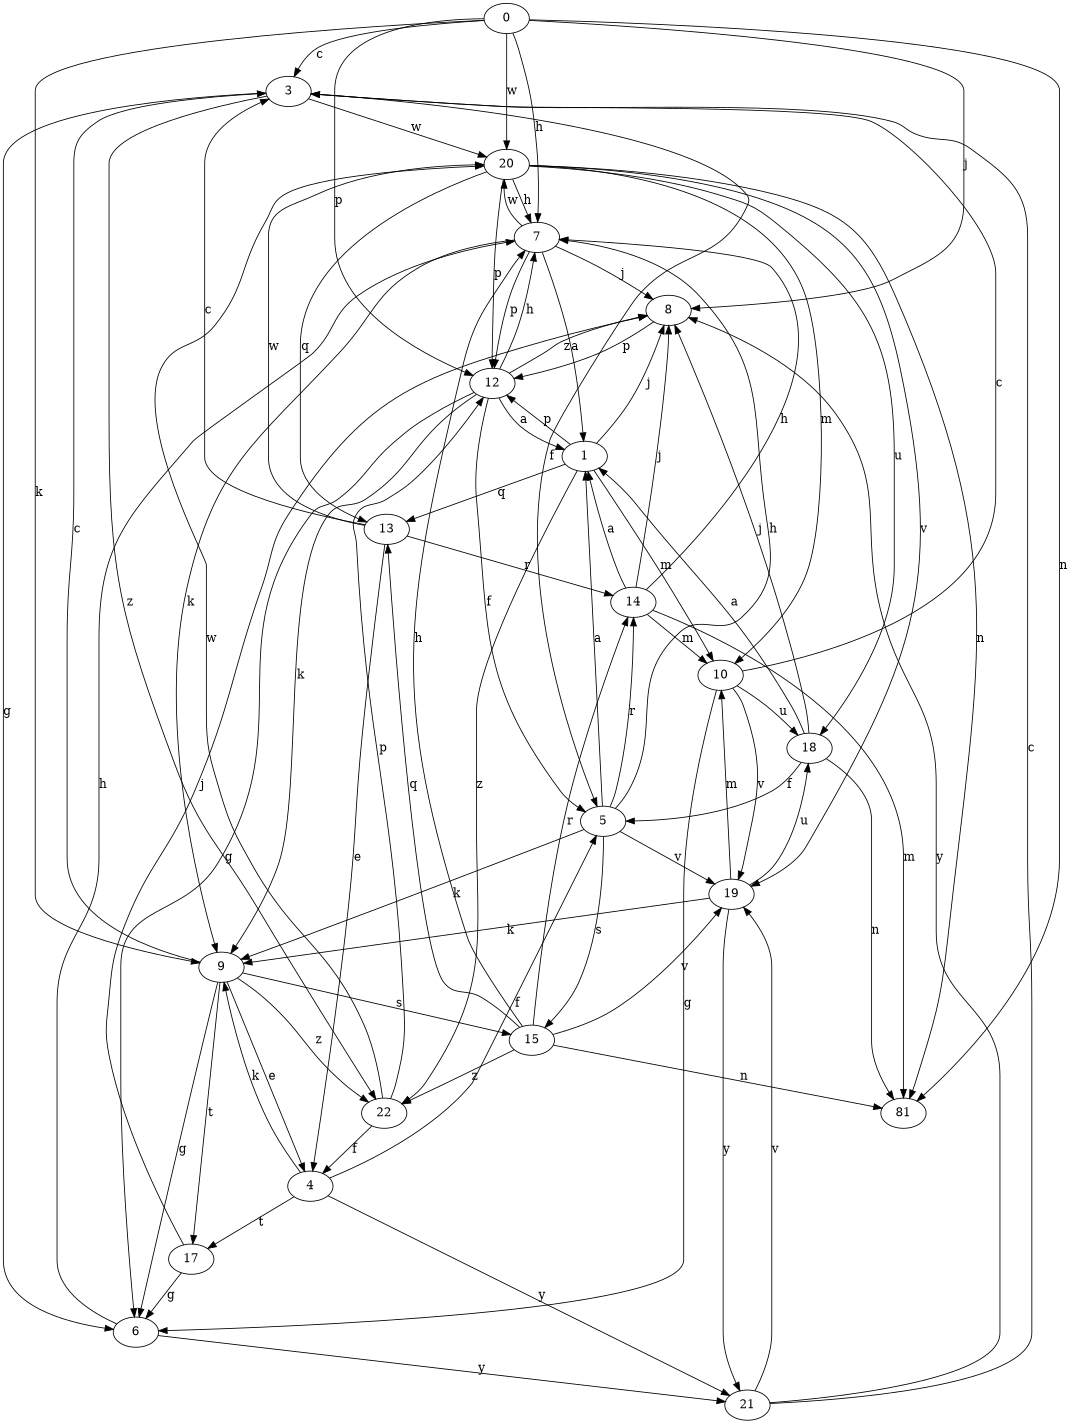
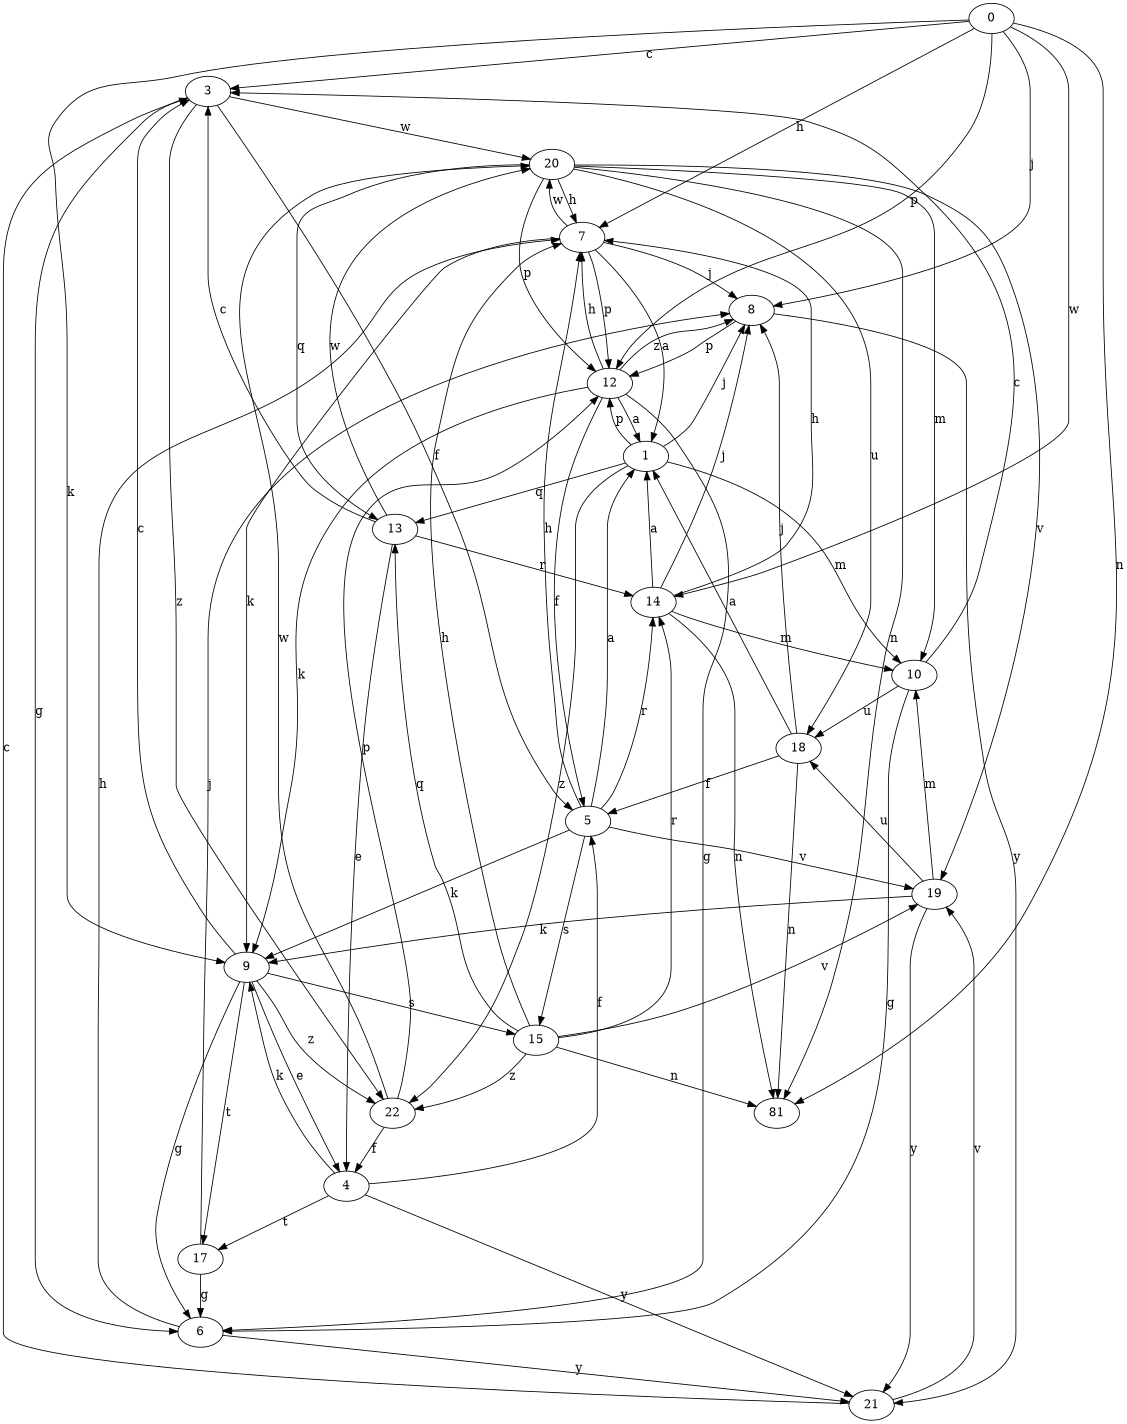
edge "0" -> "20": now "0" -> "14"
edge "10" -> "19": removed, label "v"
edge "14" -> "81": label "m" -> "n"
edge "21" -> "8": reversed
